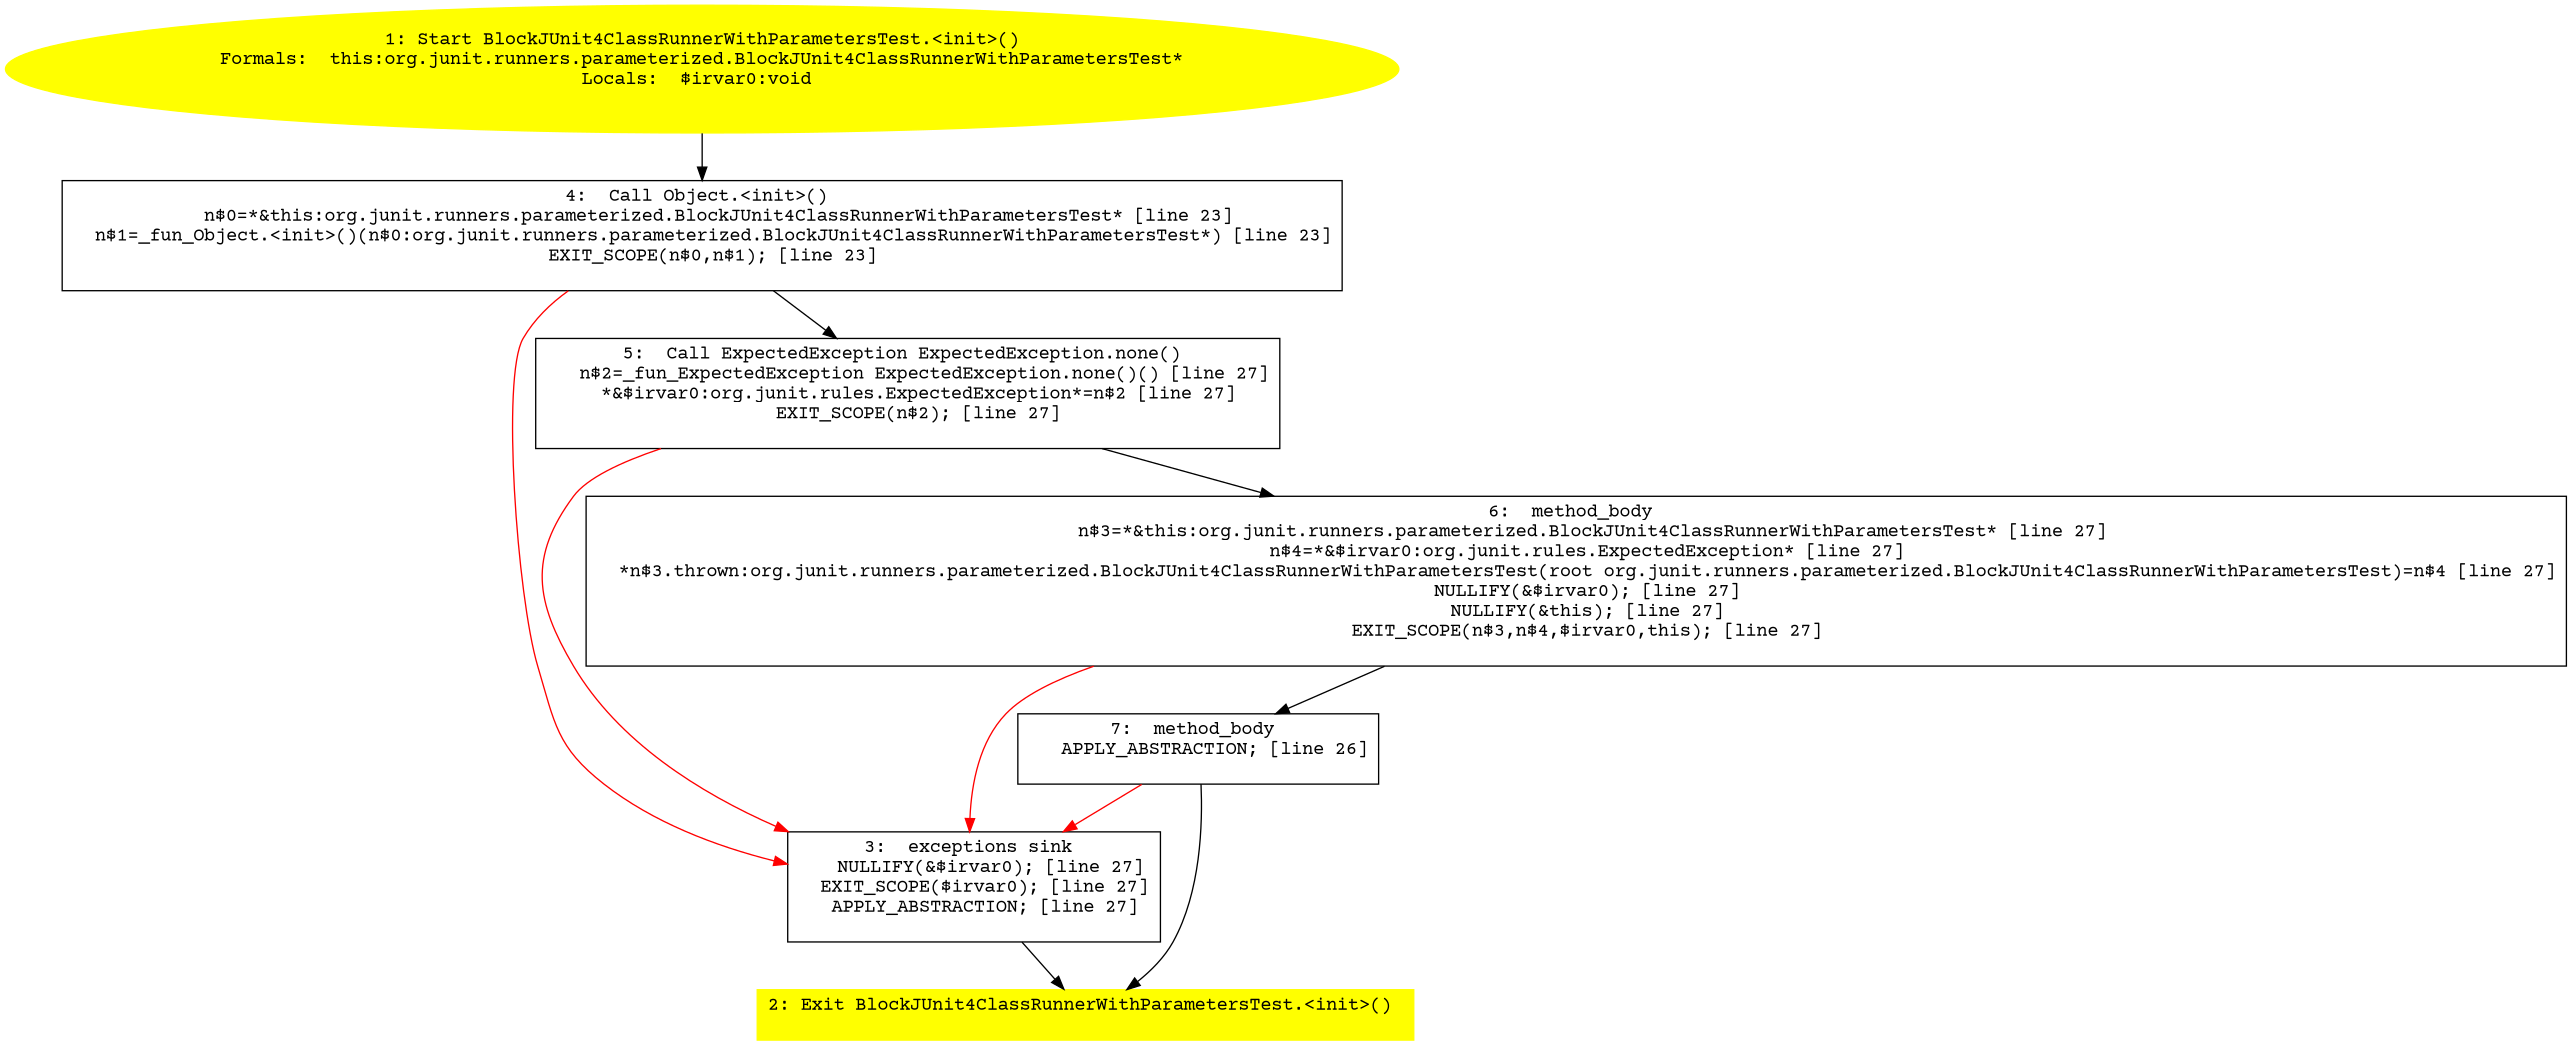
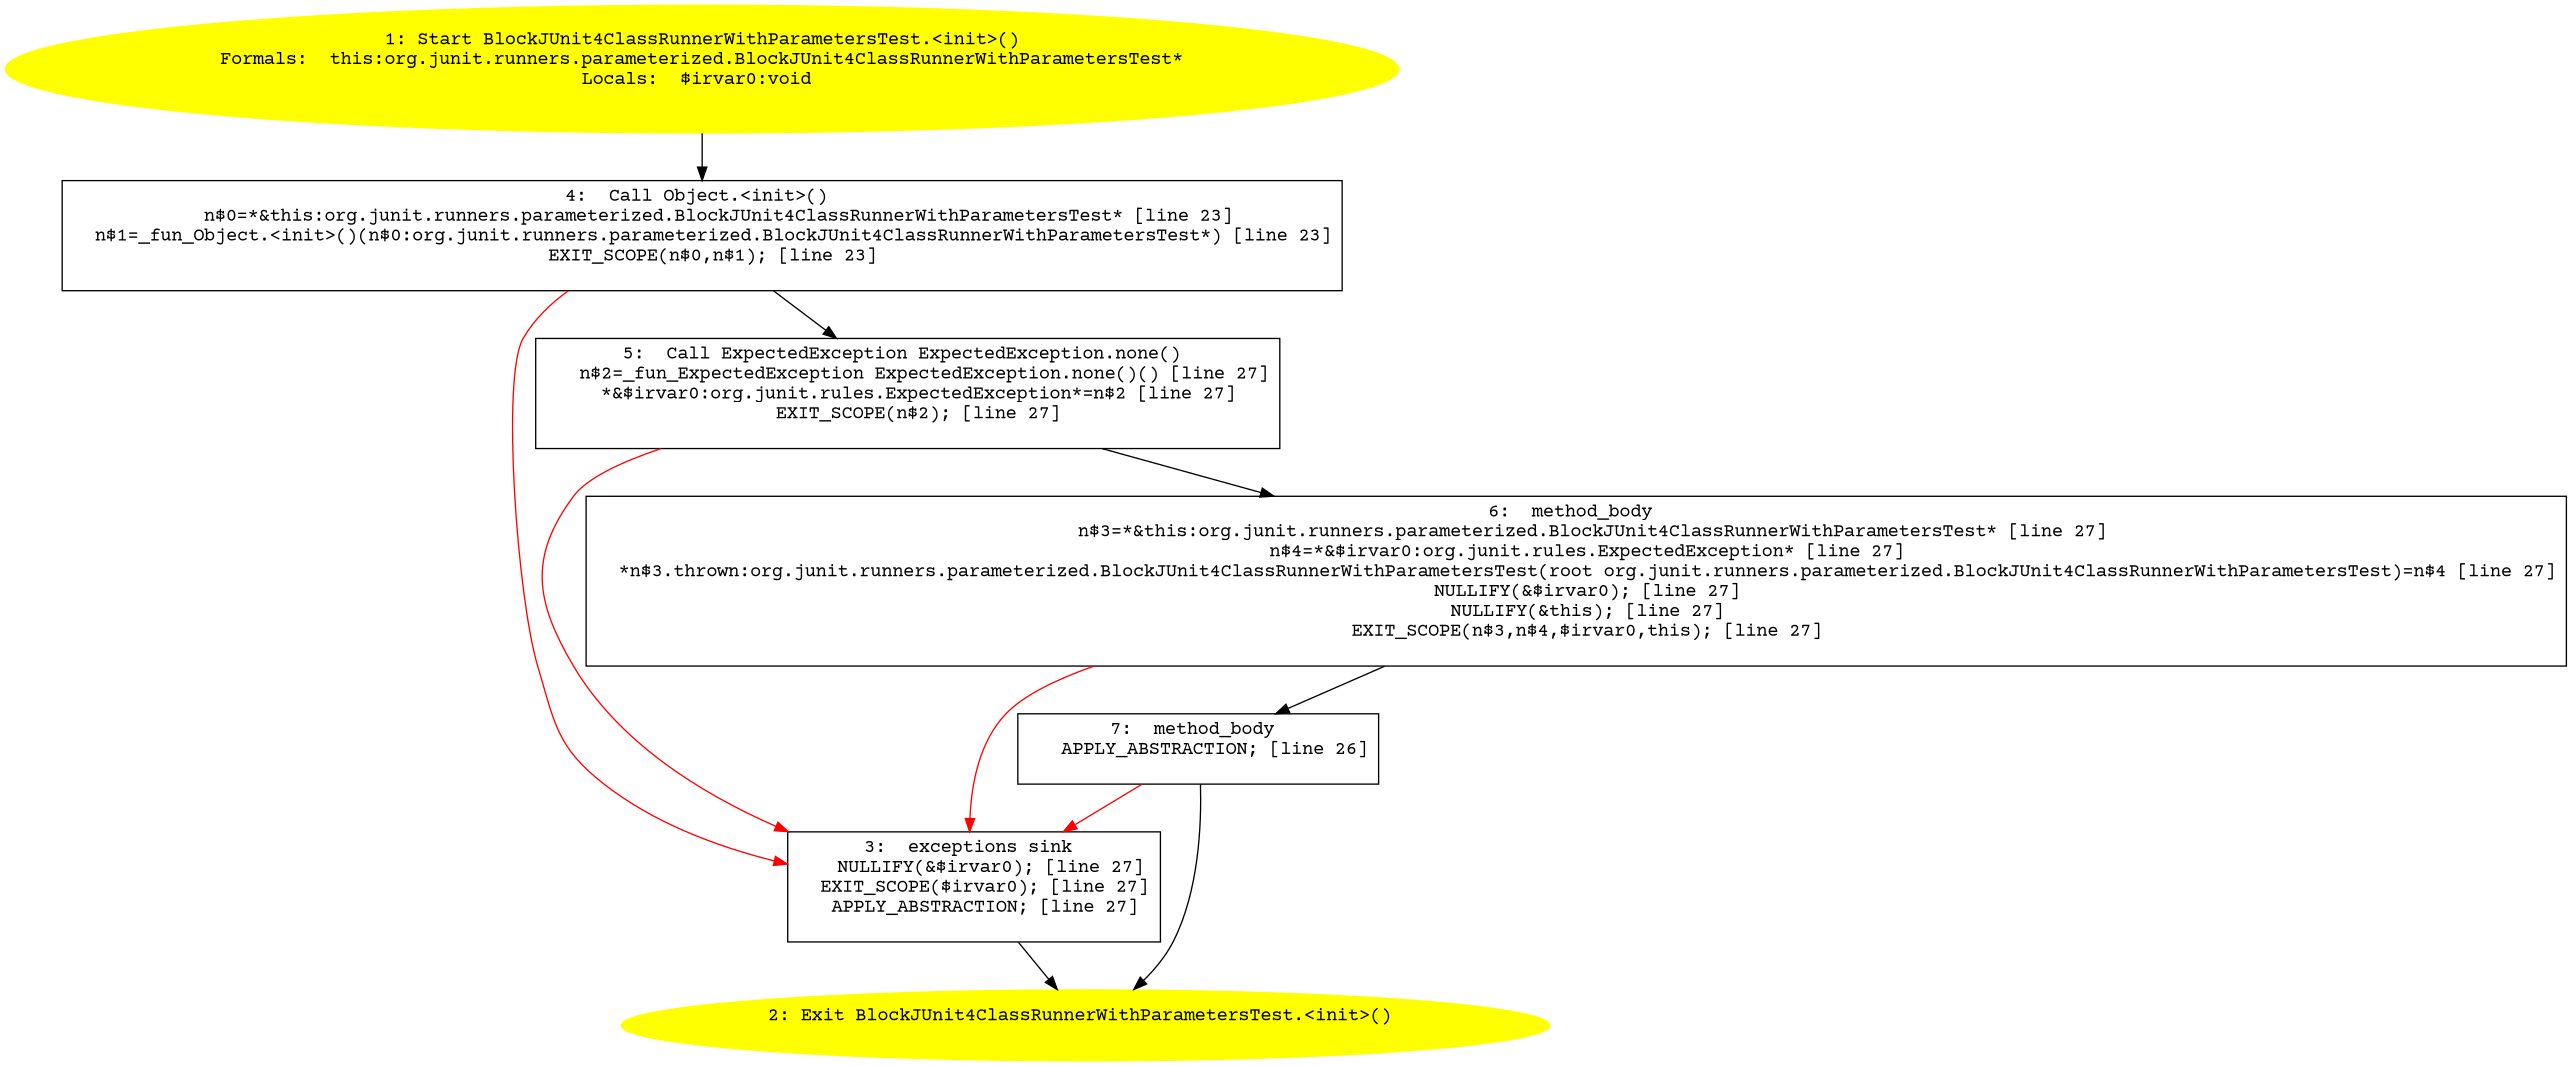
node "2: Exit BlockJUnit4ClassRunnerWithParametersTest.<init>()": shape box -> ellipse
